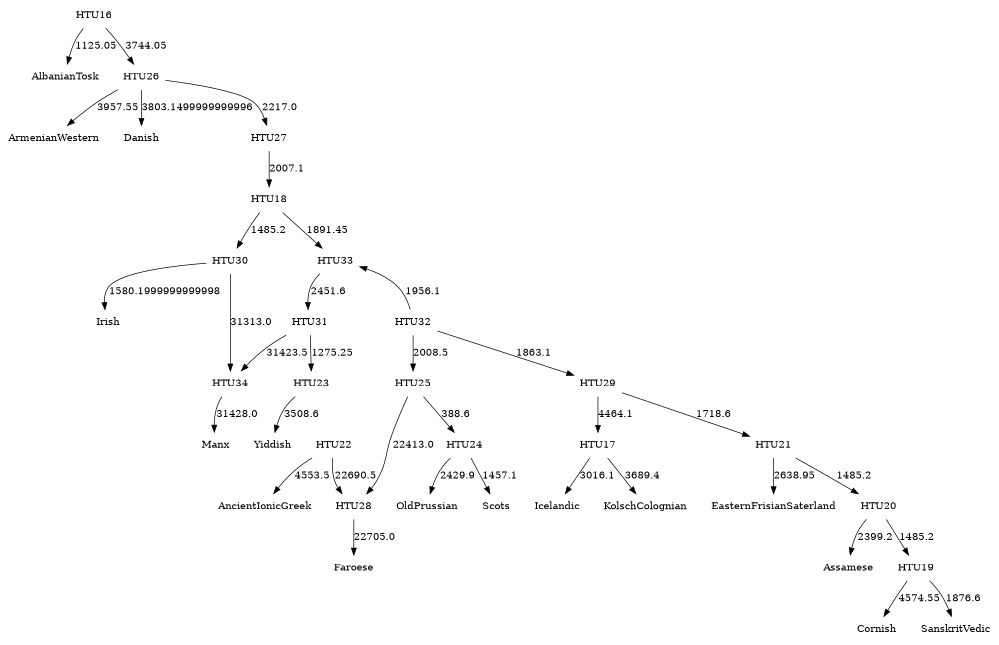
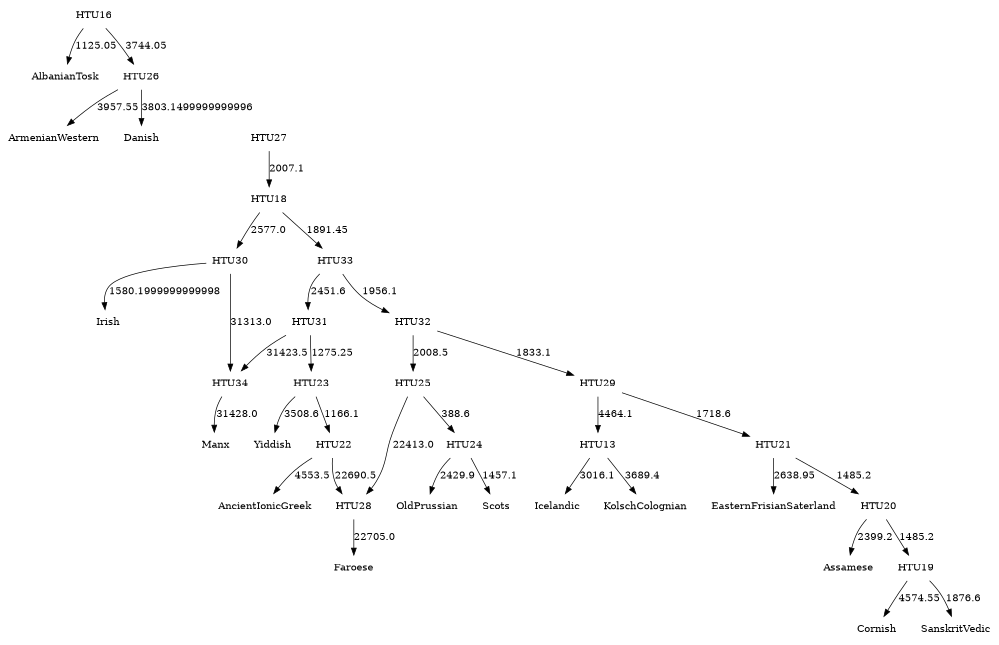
edge "HTU26" -> "HTU27": removed, label "2217.0"
edge "HTU18" -> "HTU30": label "1485.2" -> "2577.0"
edge "HTU32" -> "HTU33": reversed
edge "HTU32" -> "HTU29": label "1863.1" -> "1833.1"
edge "HTU23" -> "HTU22": added, label "1166.1"
node "HTU17": label "HTU17" -> "HTU13"
